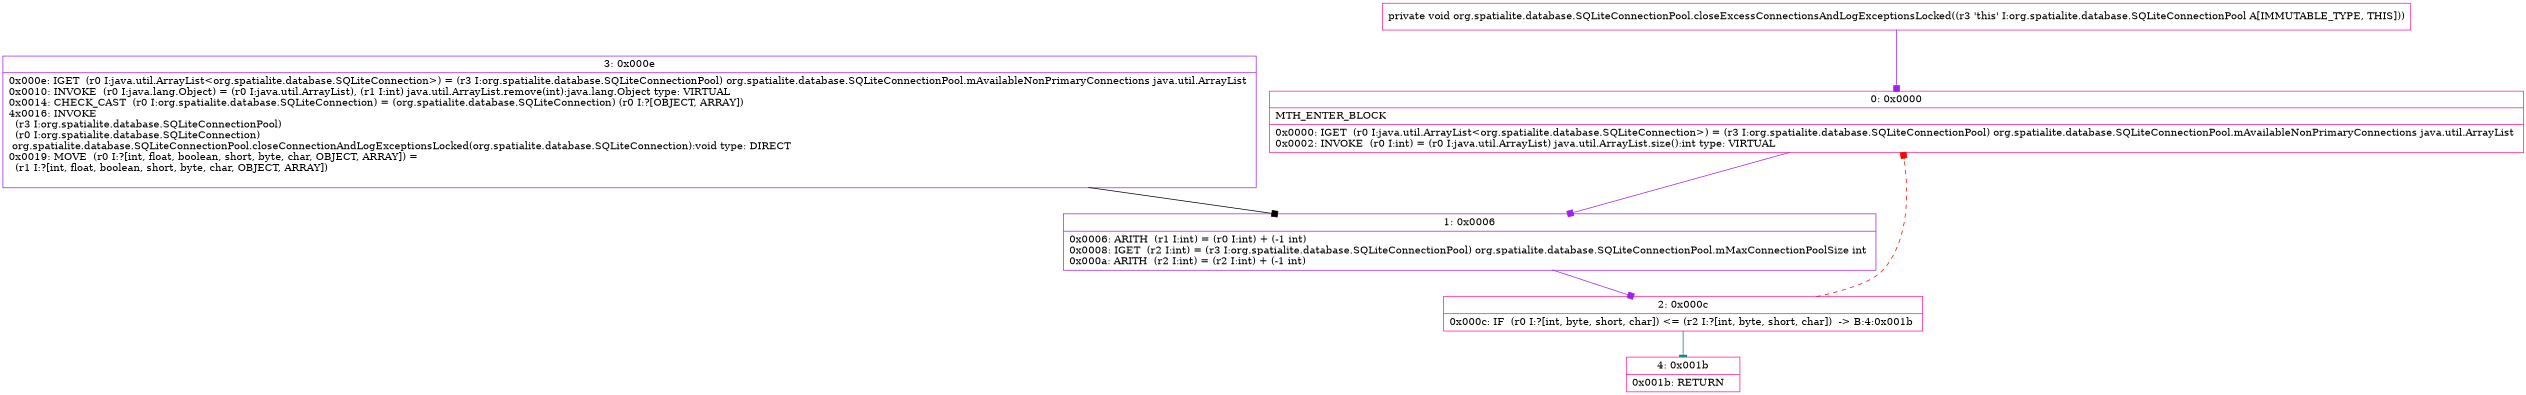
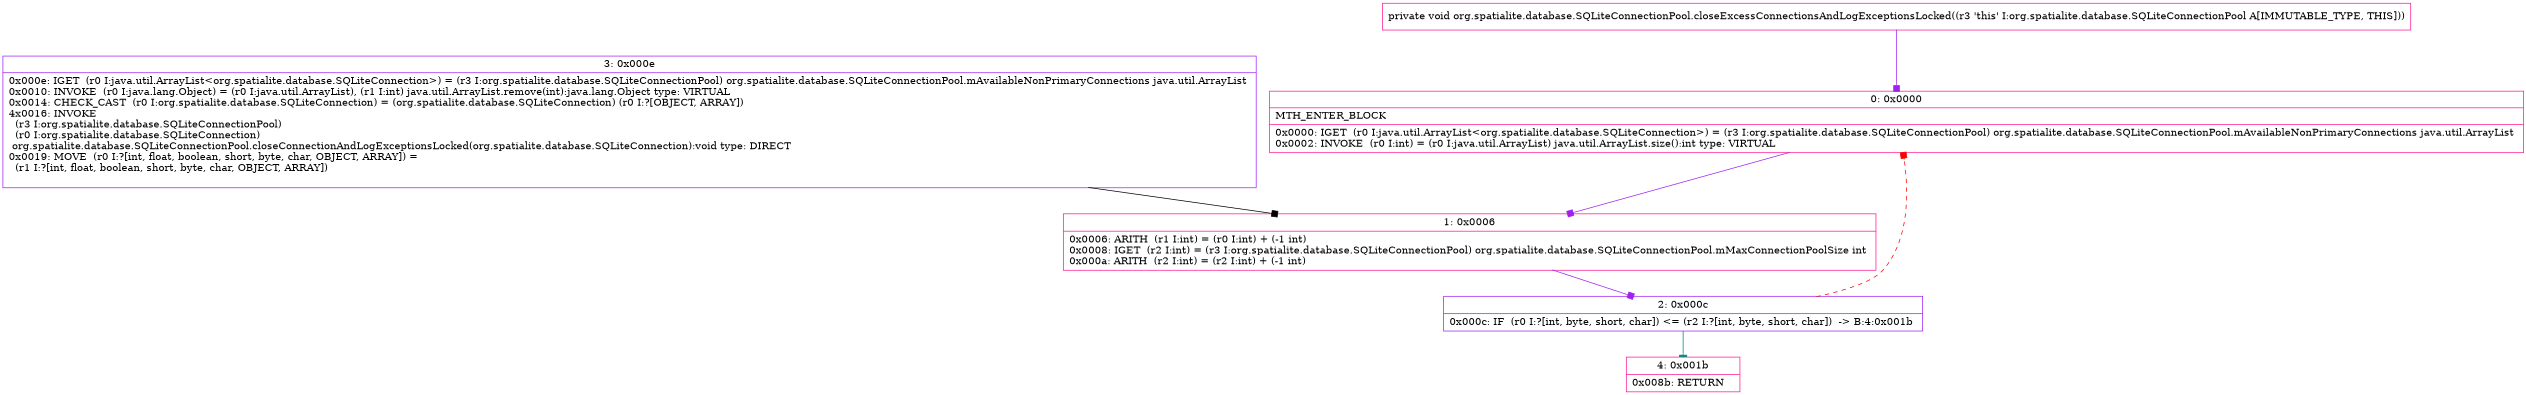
node "1: 0x0006": color purple -> deeppink
node "2: 0x000c": color deeppink -> purple
node "4: 0x001b": text "0x001b: RETURN" -> "0x008b: RETURN"
